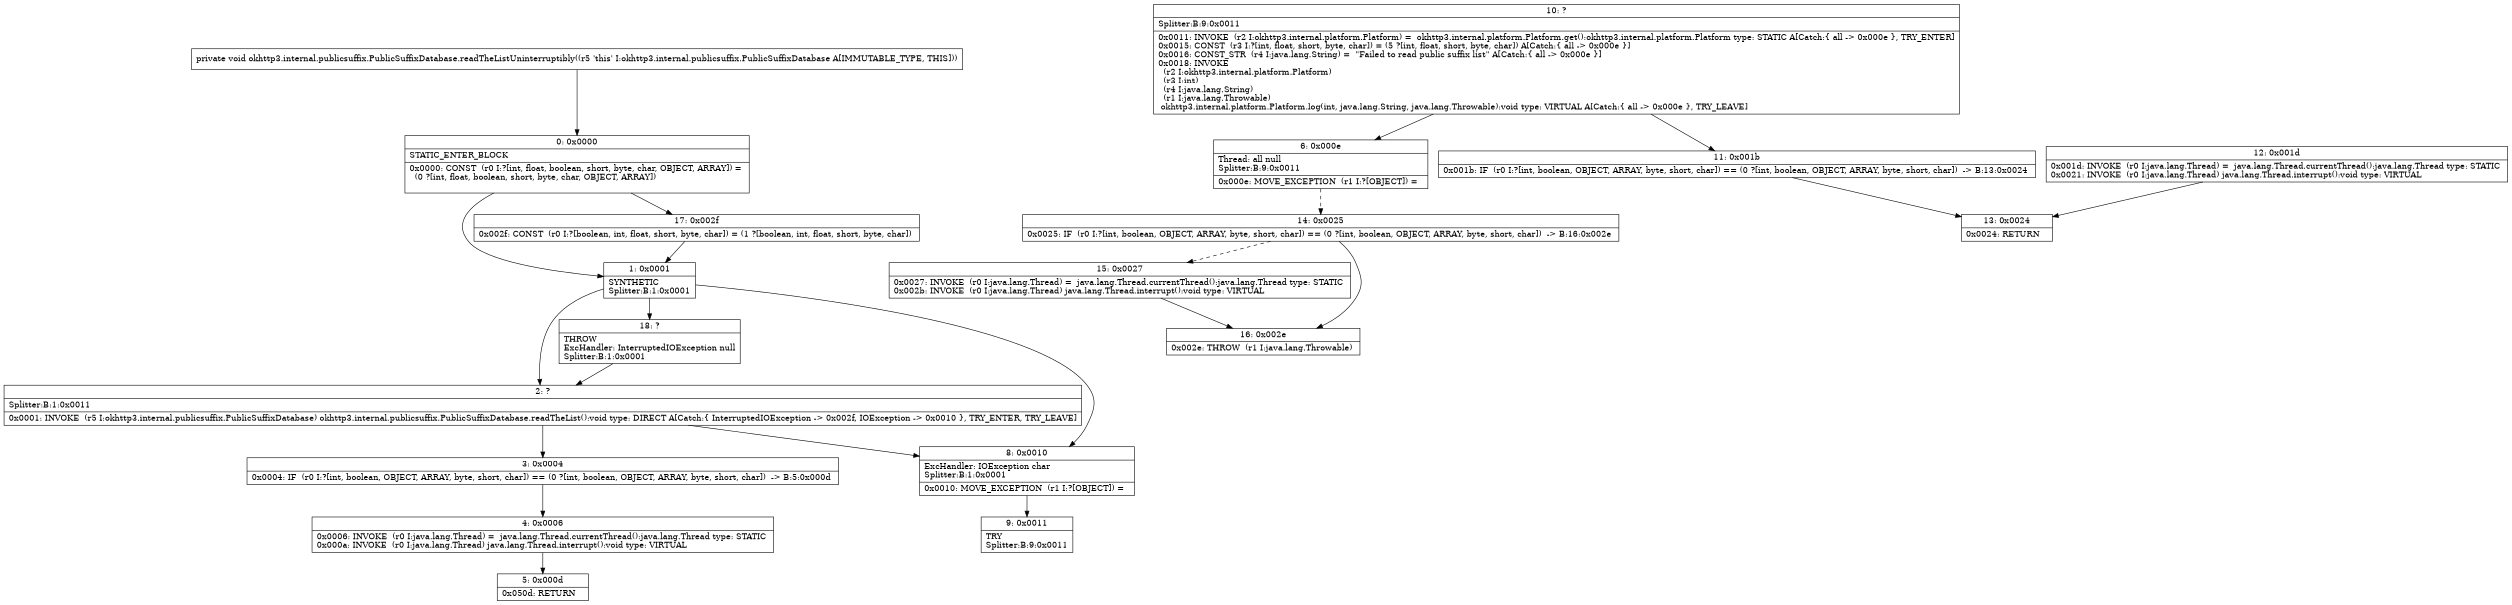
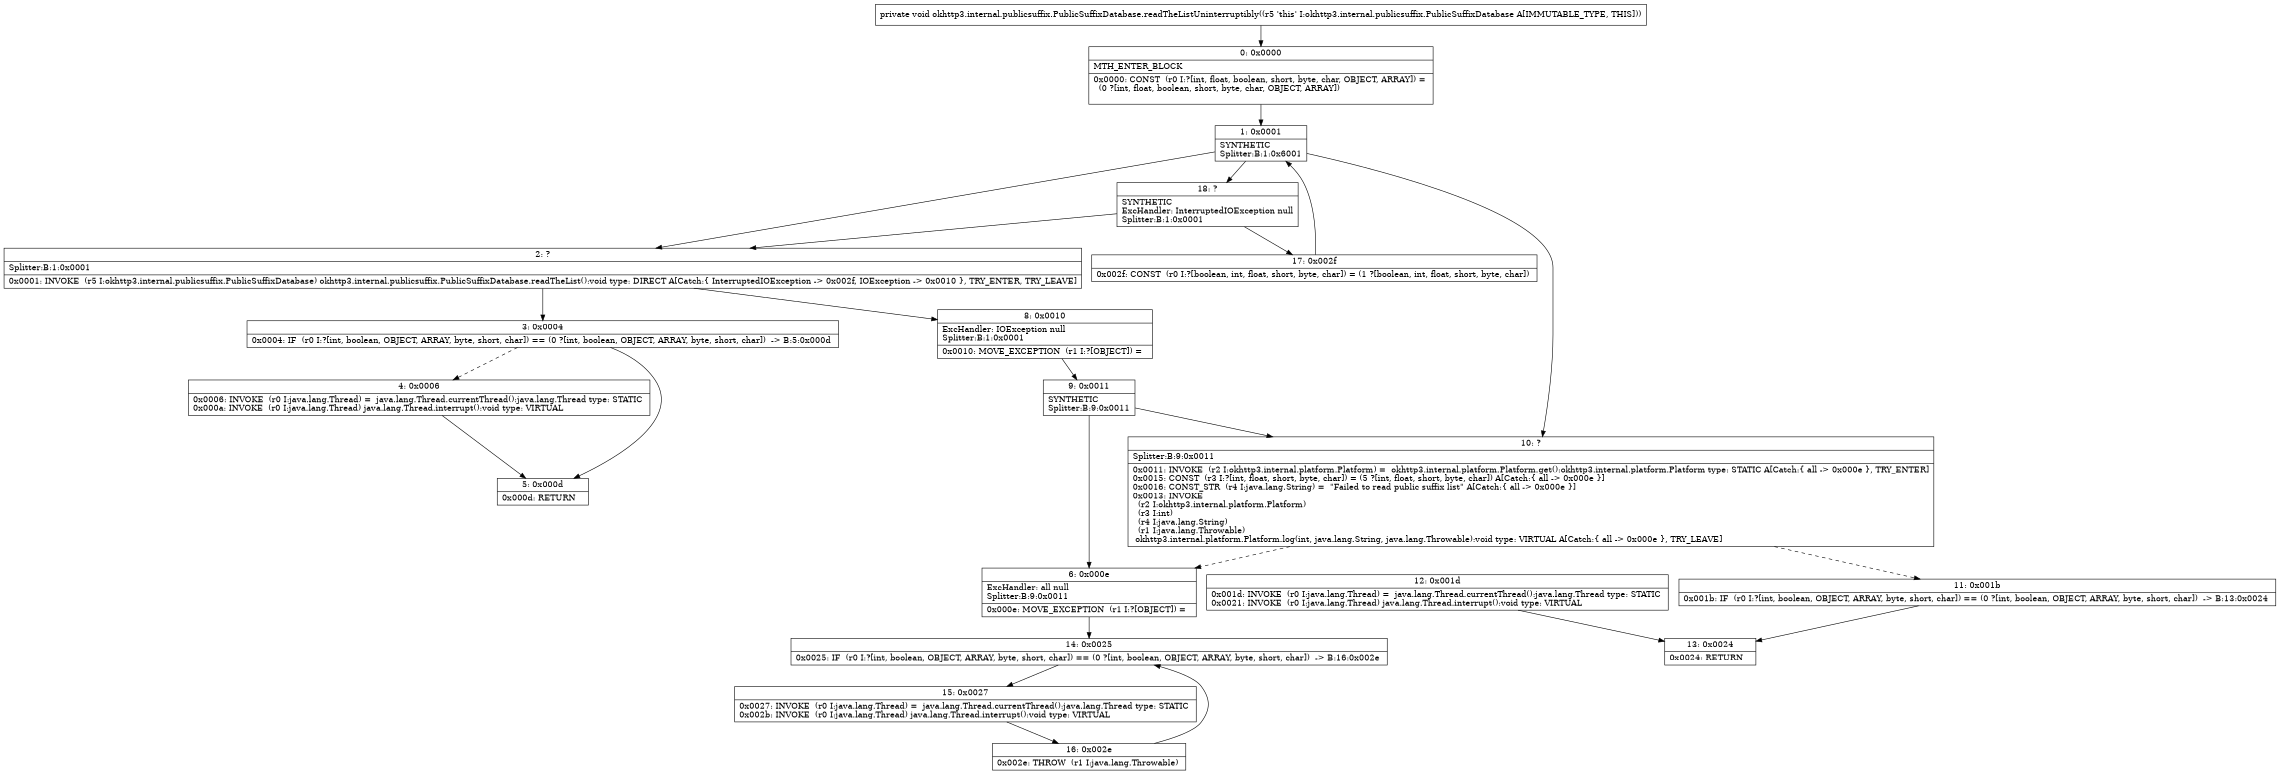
node "10: ?": text "0x0018: INVOKE" -> "0x0013: INVOKE"
edge "10: ?" -> "6: 0x000e": style solid -> dashed
edge "10: ?" -> "11: 0x001b": style solid -> dashed
node "0: 0x0000": text "STATIC_ENTER_BLOCK" -> "MTH_ENTER_BLOCK"
node "6: 0x000e": text "Thread: all null" -> "ExcHandler: all null"
edge "6: 0x000e" -> "14: 0x0025": style dashed -> solid
edge "0: 0x0000" -> "17: 0x002f": now "18: ?" -> "17: 0x002f"
edge "14: 0x0025" -> "15: 0x0027": style dashed -> solid
edge "14: 0x0025" -> "16: 0x002e": reversed
node "1: 0x0001": text "Splitter:B:1:0x0001" -> "Splitter:B:1:0x6001"
edge "1: 0x0001" -> "8: 0x0010": now "1: 0x0001" -> "10: ?"
node "18: ?": text "THROW" -> "SYNTHETIC"
node "2: ?": text "Splitter:B:1:0x0011" -> "Splitter:B:1:0x0001"
edge "3: 0x0004" -> "5: 0x000d": added
edge "9: 0x0011" -> "10: ?": added
node "8: 0x0010": text "ExcHandler: IOException char" -> "ExcHandler: IOException null"
edge "9: 0x0011" -> "6: 0x000e": added
edge "3: 0x0004" -> "4: 0x0006": style solid -> dashed
node "9: 0x0011": text "TRY" -> "SYNTHETIC"
node "5: 0x000d": text "0x050d: RETURN" -> "0x000d: RETURN"
